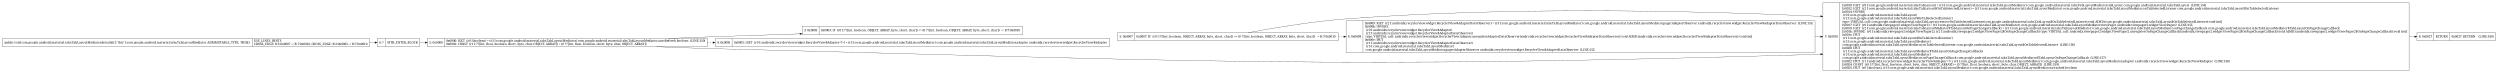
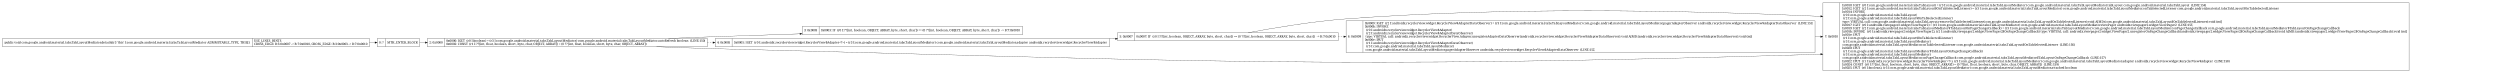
node "8: 0x0027": removed
edge "4: 0x0005" -> "5: 0x0007": added
